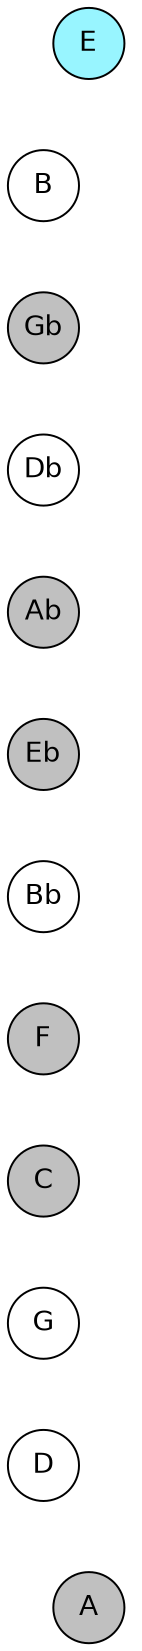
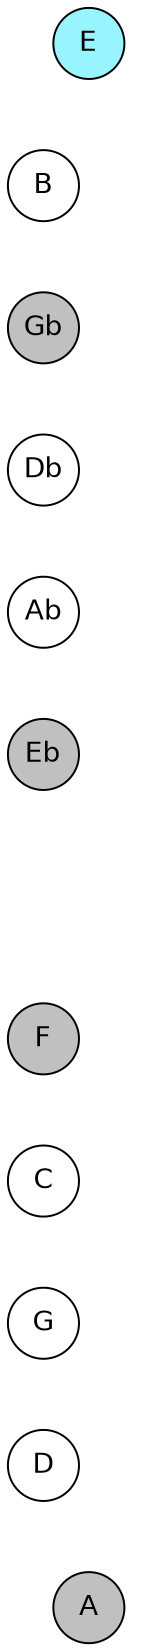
node "Ab": fillcolor gray -> white
node "Bb": removed
node "C": fillcolor gray -> white
